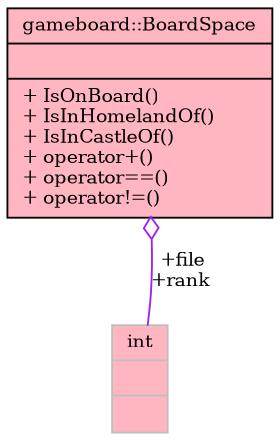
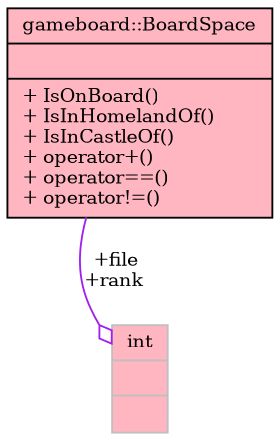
edge "int" -> "gameboard::BoardSpace": reversed
